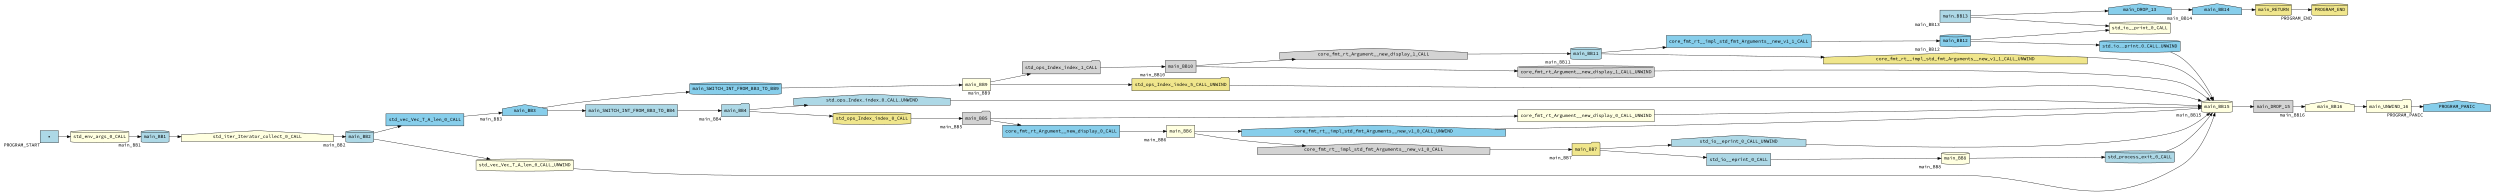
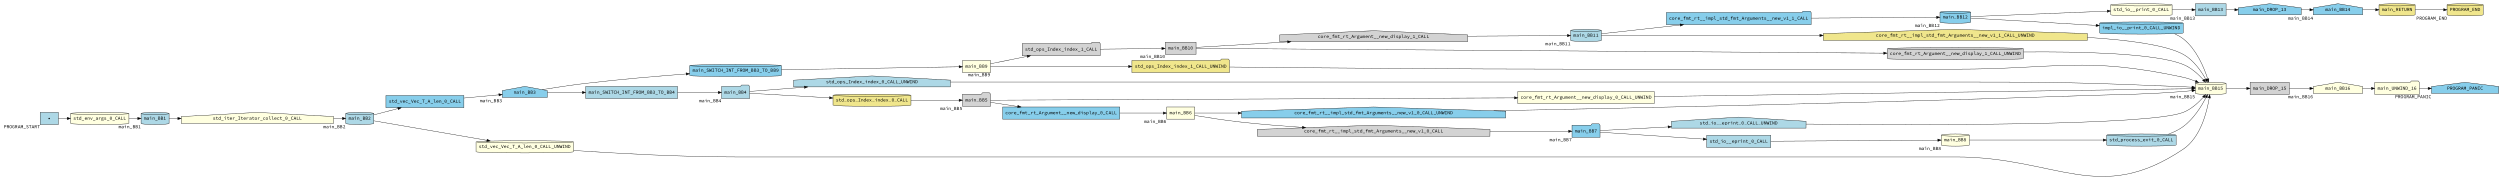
edge "main_BB13 main_BB13" -> "std_io__print_0_CALL": reversed
node "std_io__print_0_CALL_UNWIND": label "std_io__print_0_CALL_UNWIND" -> "impl_io__print_0_CALL_UNWIND"
node "std_ops_Index_index_5_CALL_UNWIND": label "std_ops_Index_index_5_CALL_UNWIND" -> "std_ops_Index_index_1_CALL_UNWIND"
node "main_BB7 main_BB7": fillcolor khaki -> skyblue
